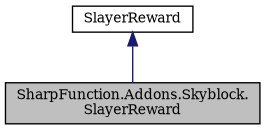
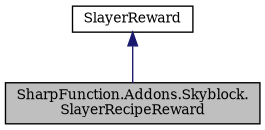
node "SharpFunction.Addons.Skyblock. SlayerReward": label "SharpFunction.Addons.Skyblock. SlayerReward" -> "SharpFunction.Addons.Skyblock. SlayerRecipeReward"
